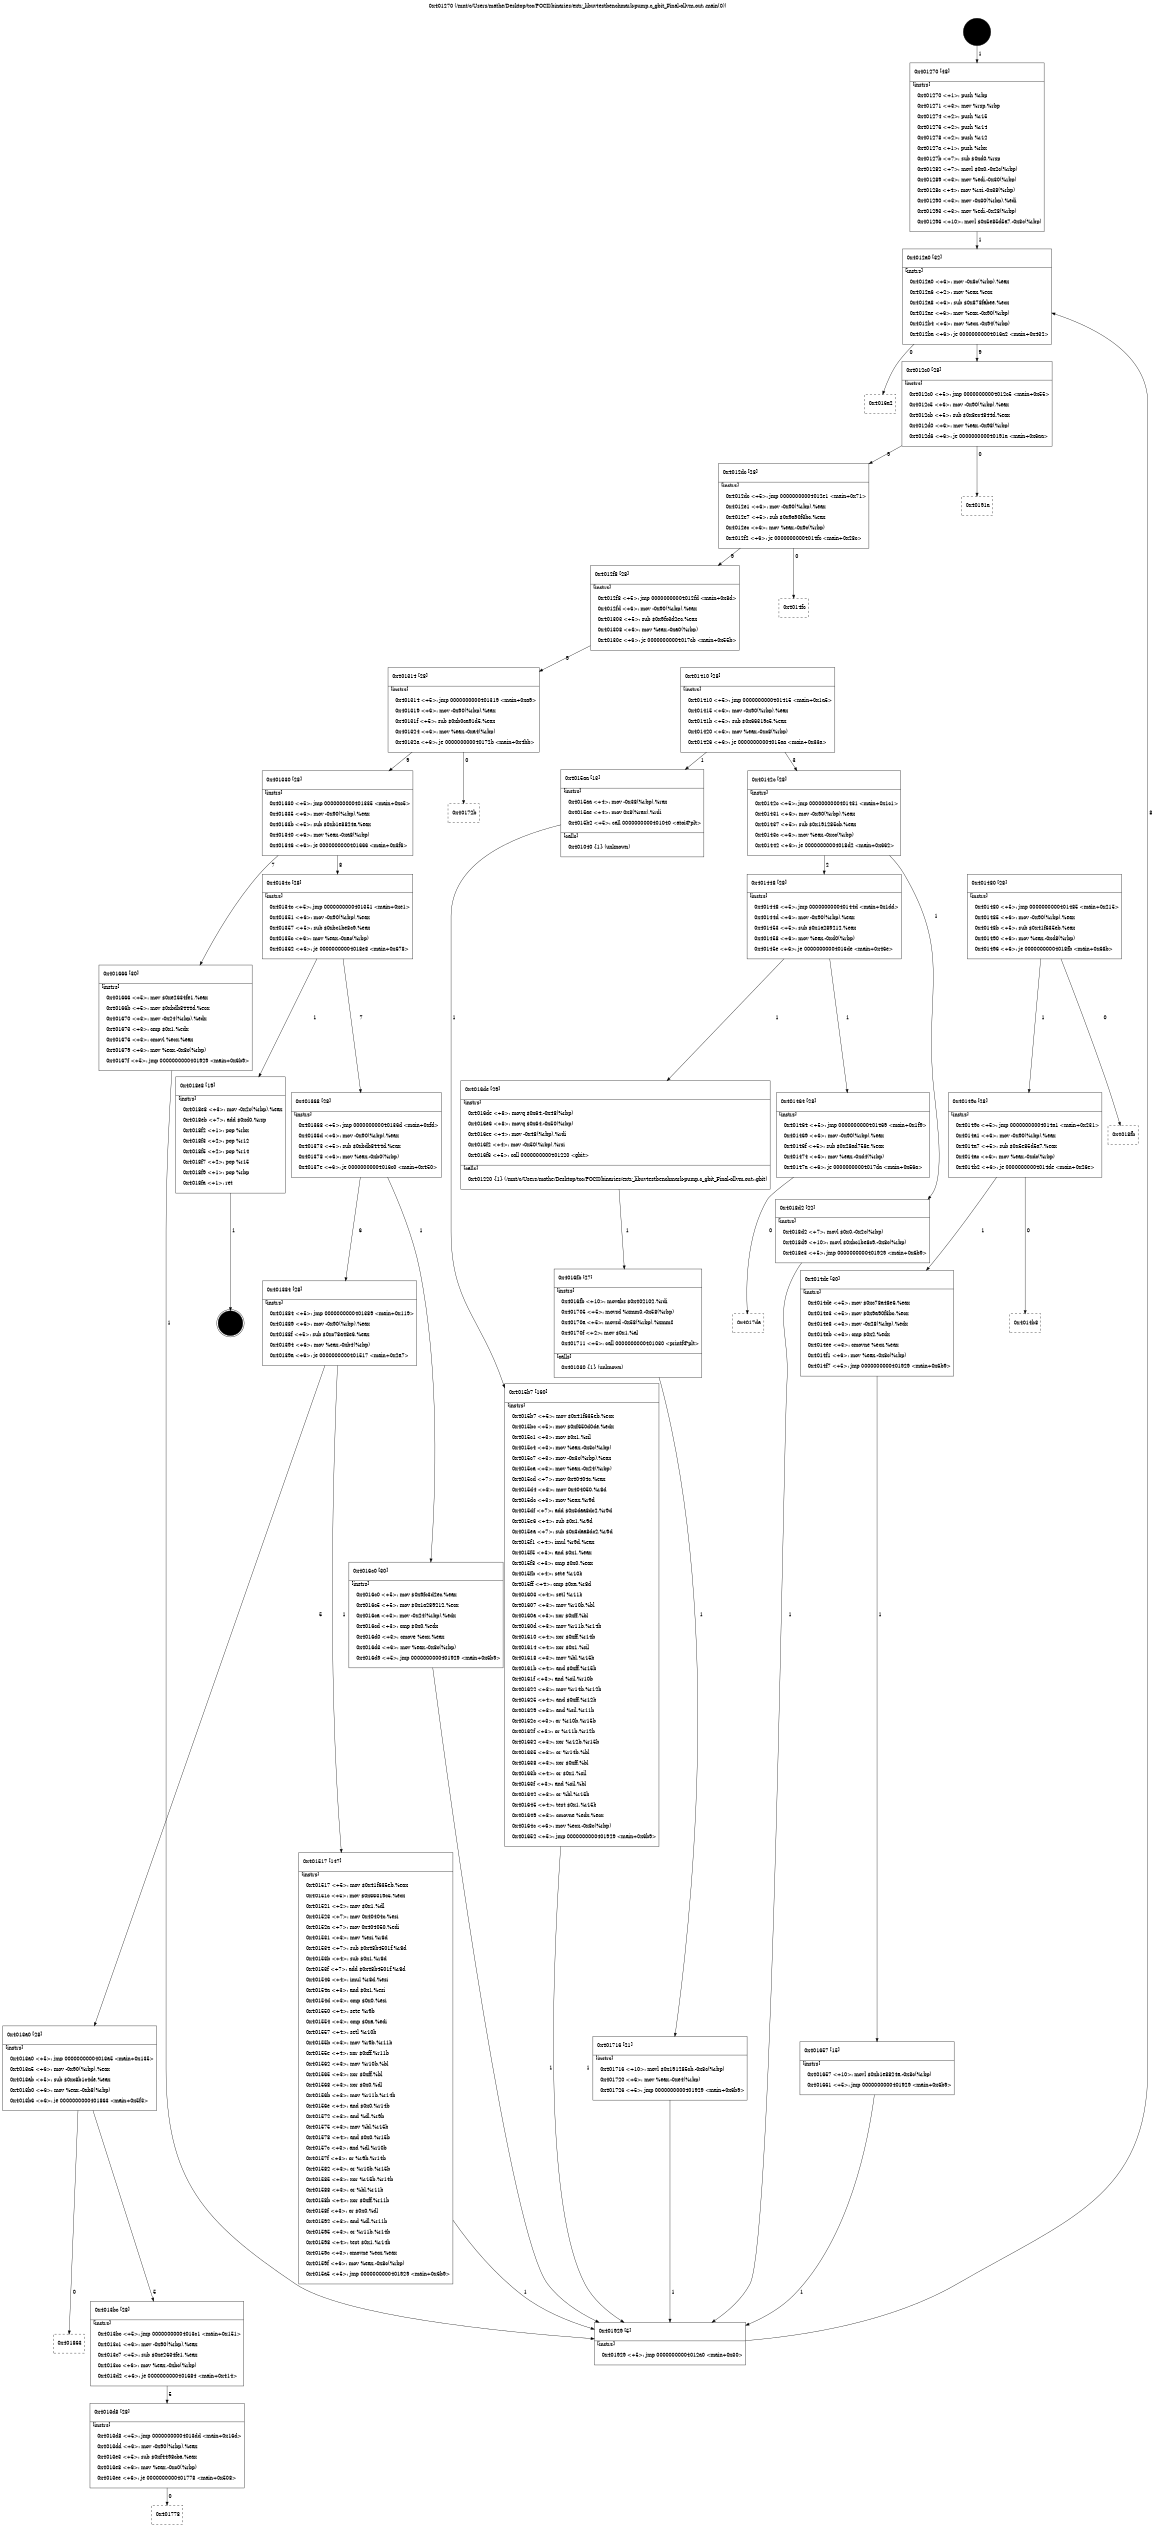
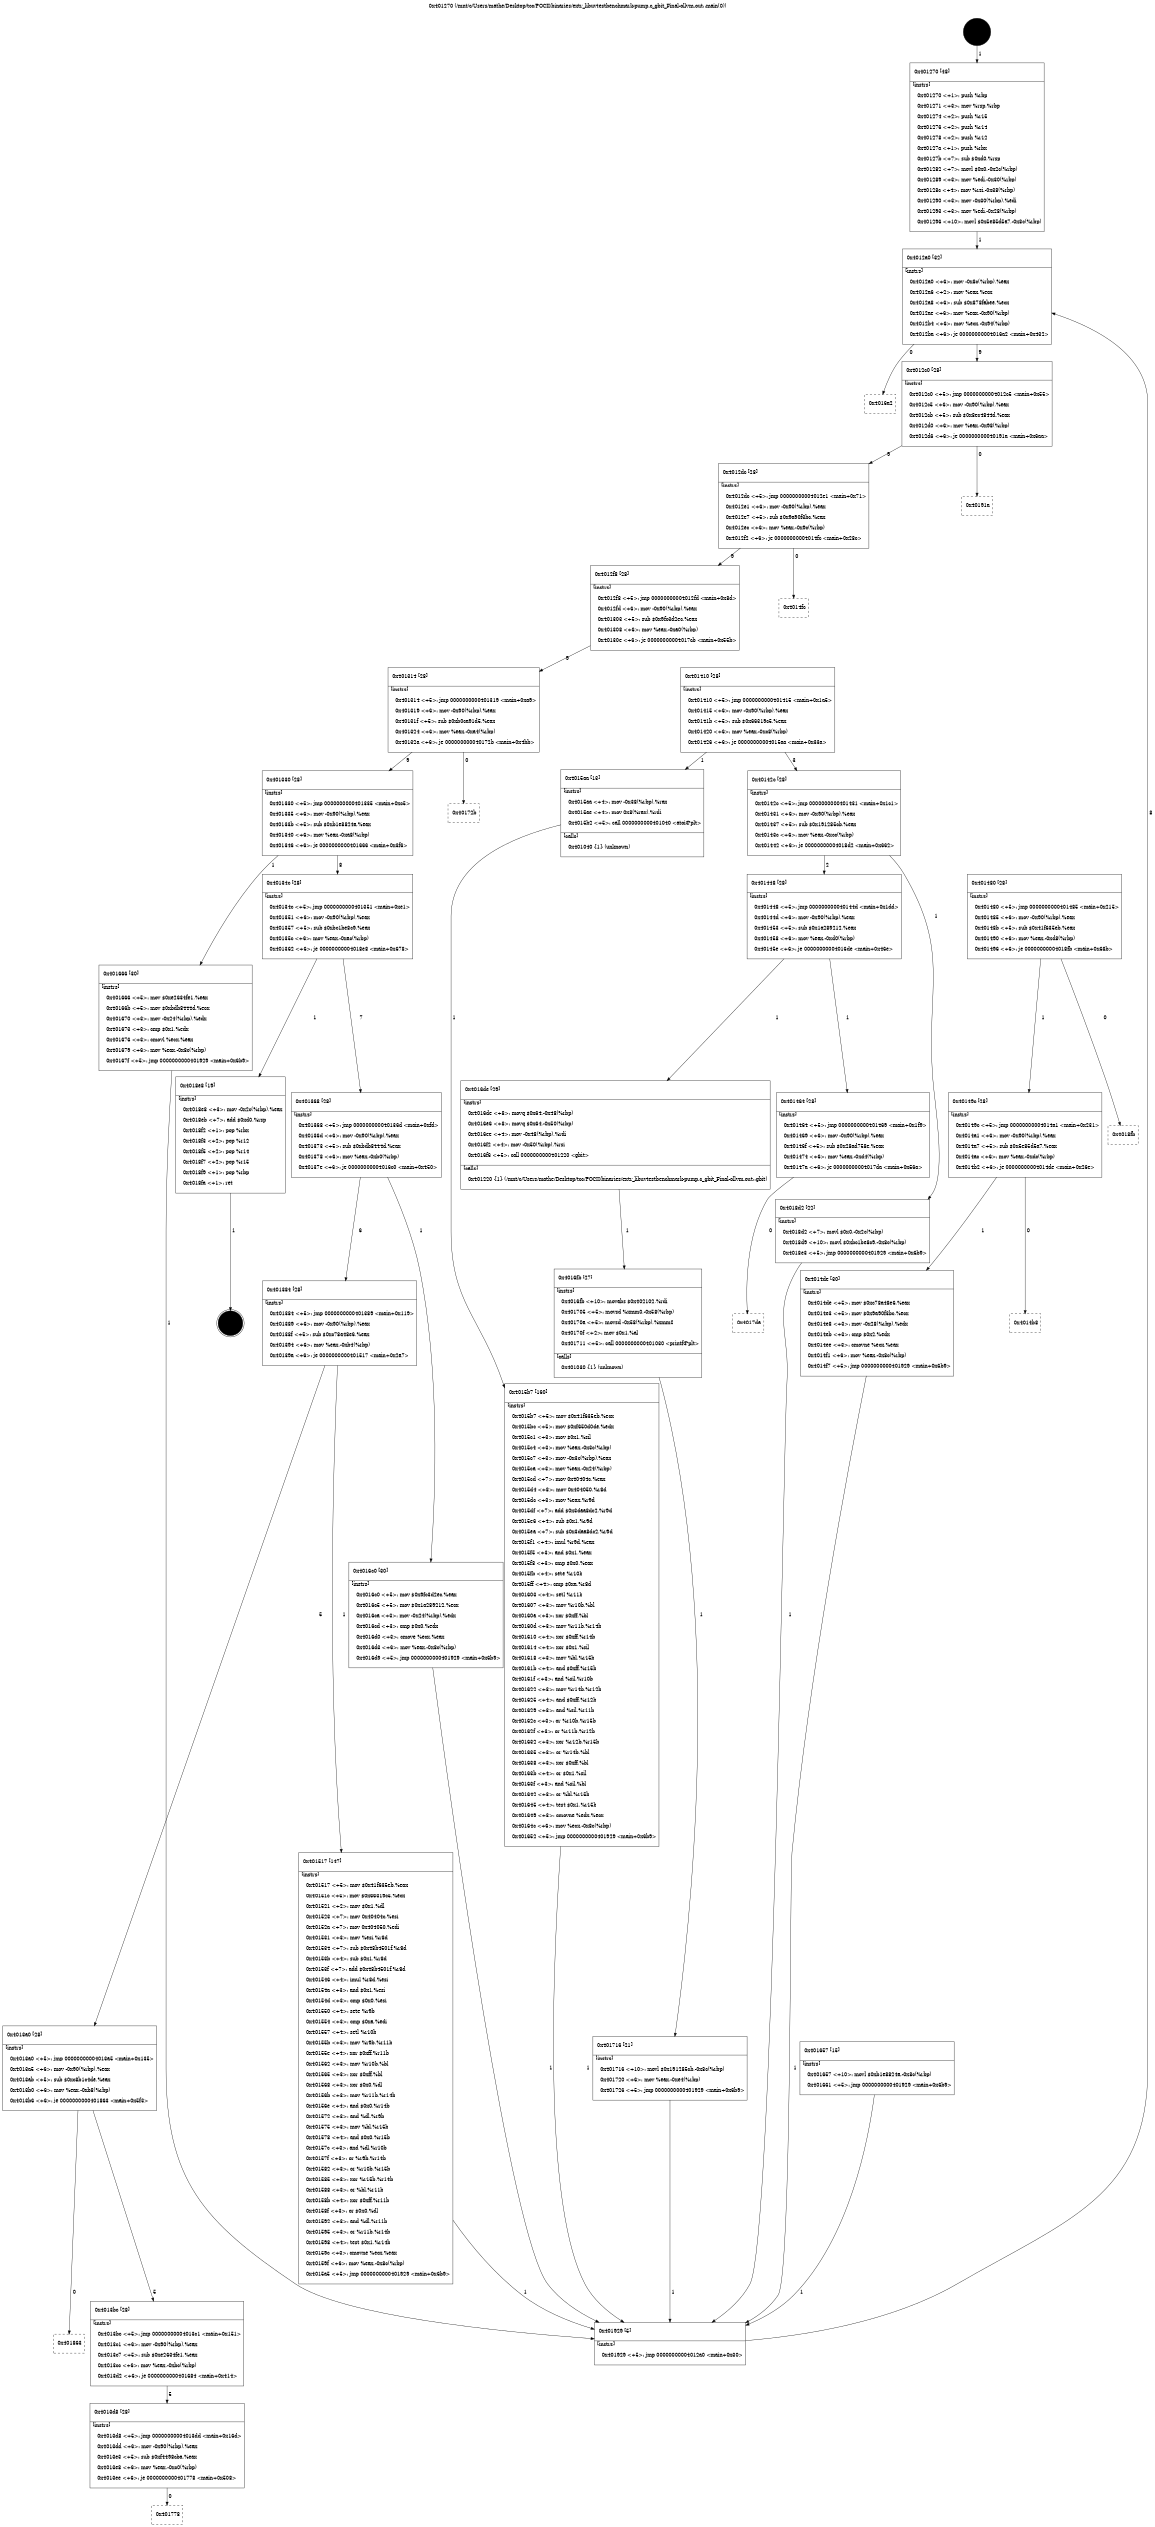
edge "0x401330 [28]" -> "0x401666 [30]": label " 7" -> " 1"
edge "0x4014de [30]" -> "0x401657 [15]": now "0x4014de [30]" -> "0x401929 [5]"
